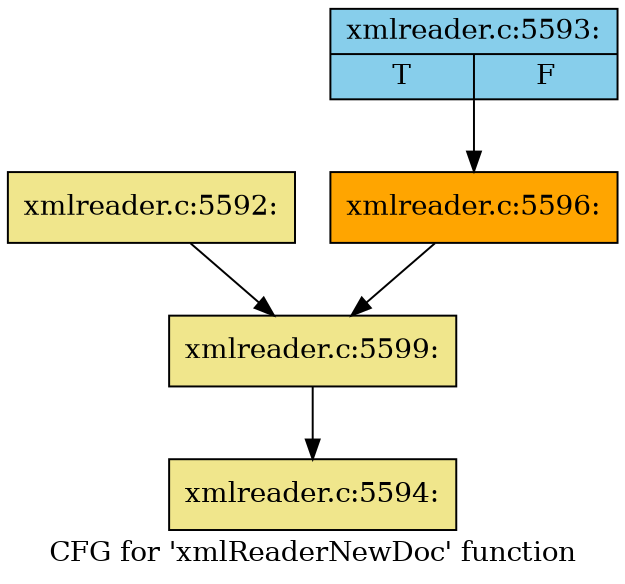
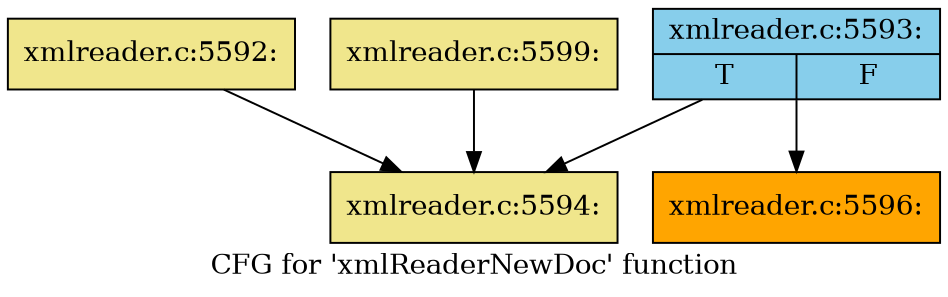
edge "xmlreader.c:5593:" -> "xmlreader.c:5594:": added
edge "xmlreader.c:5592:" -> "xmlreader.c:5599:": now "xmlreader.c:5592:" -> "xmlreader.c:5594:"
edge "xmlreader.c:5596:" -> "xmlreader.c:5599:": removed
